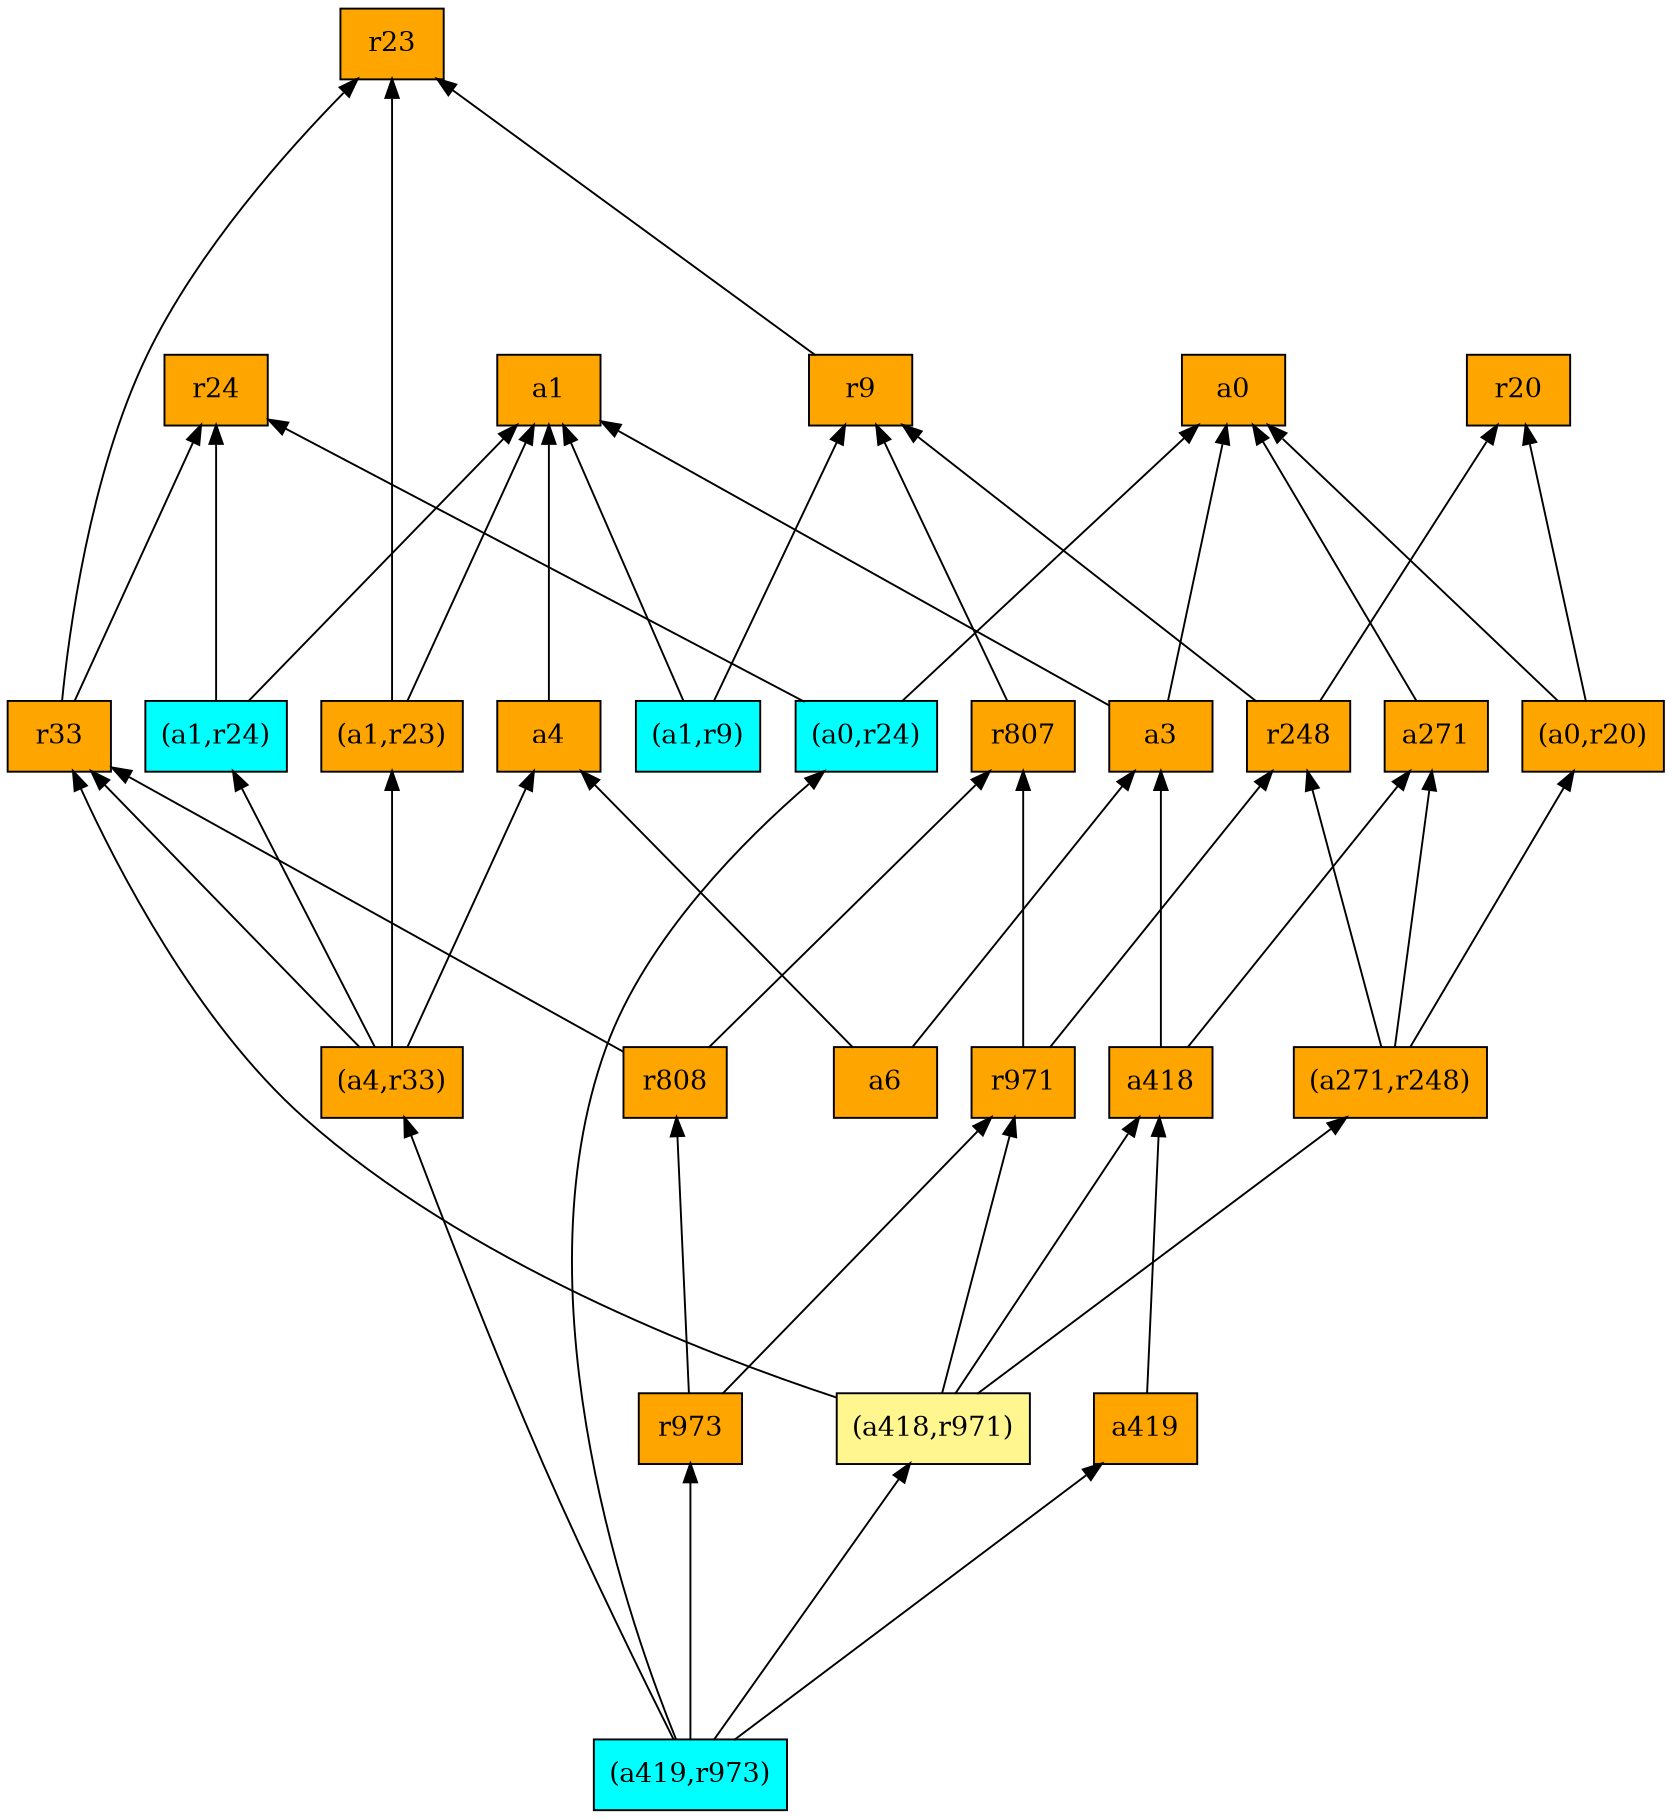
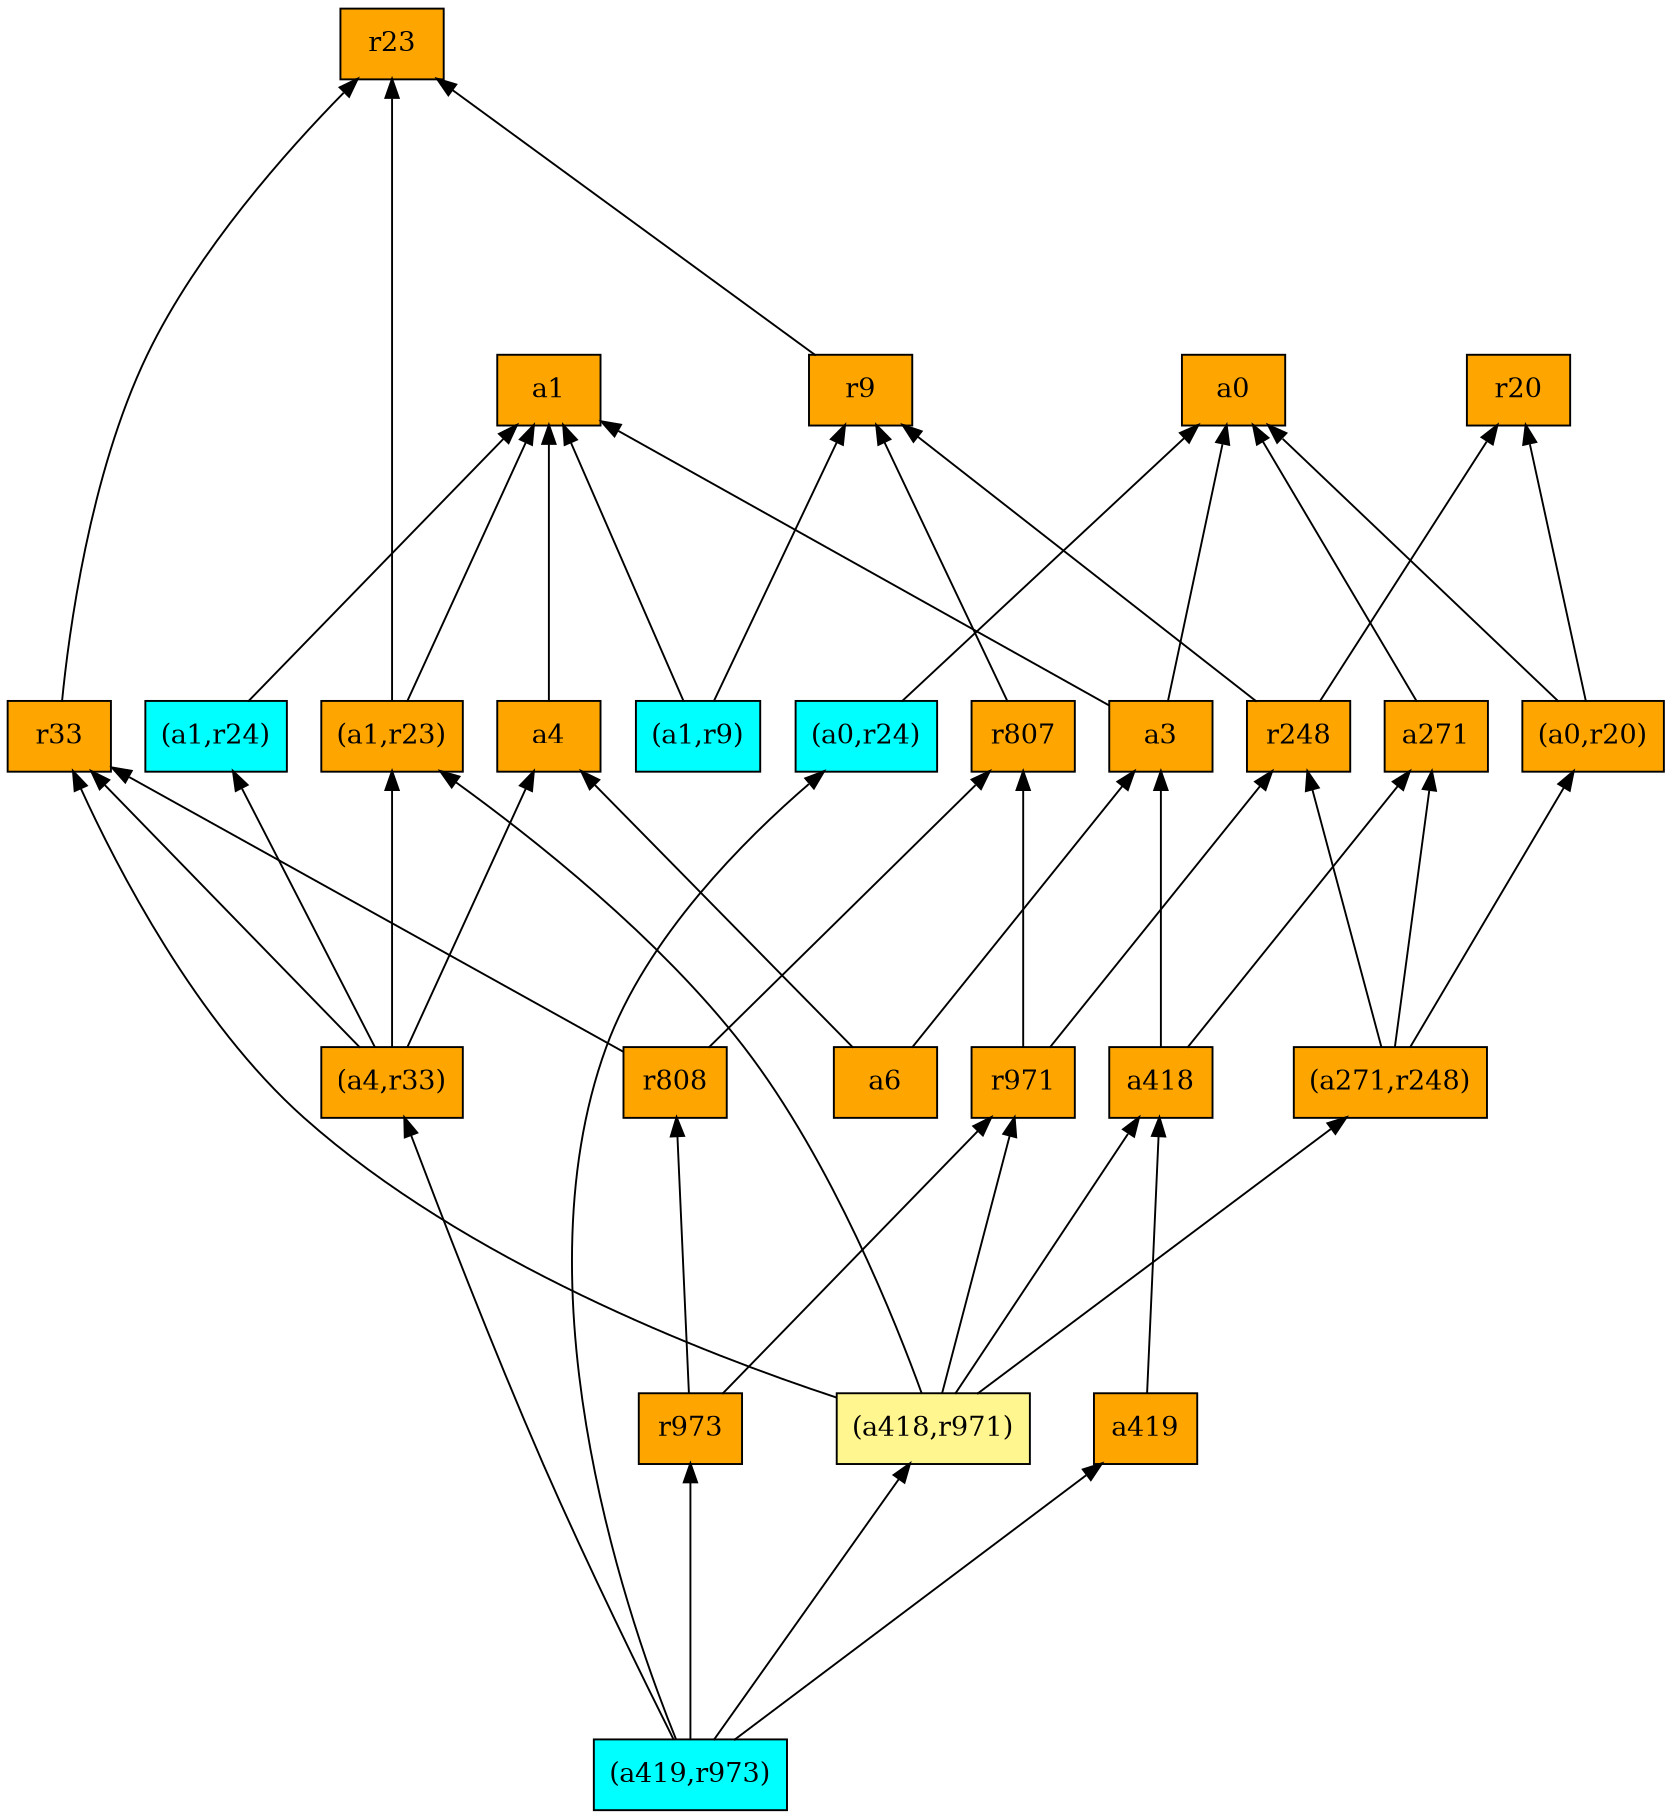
node "r24": removed
edge "(a418,r971)" -> "(a1,r23)": added
